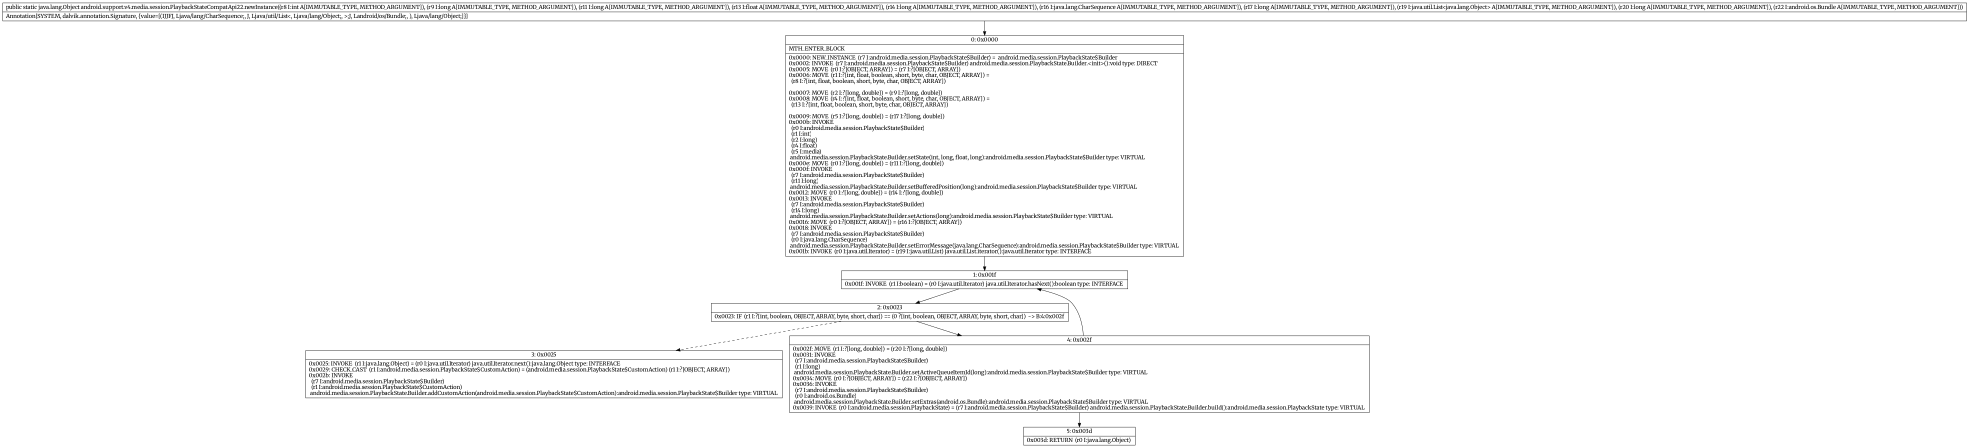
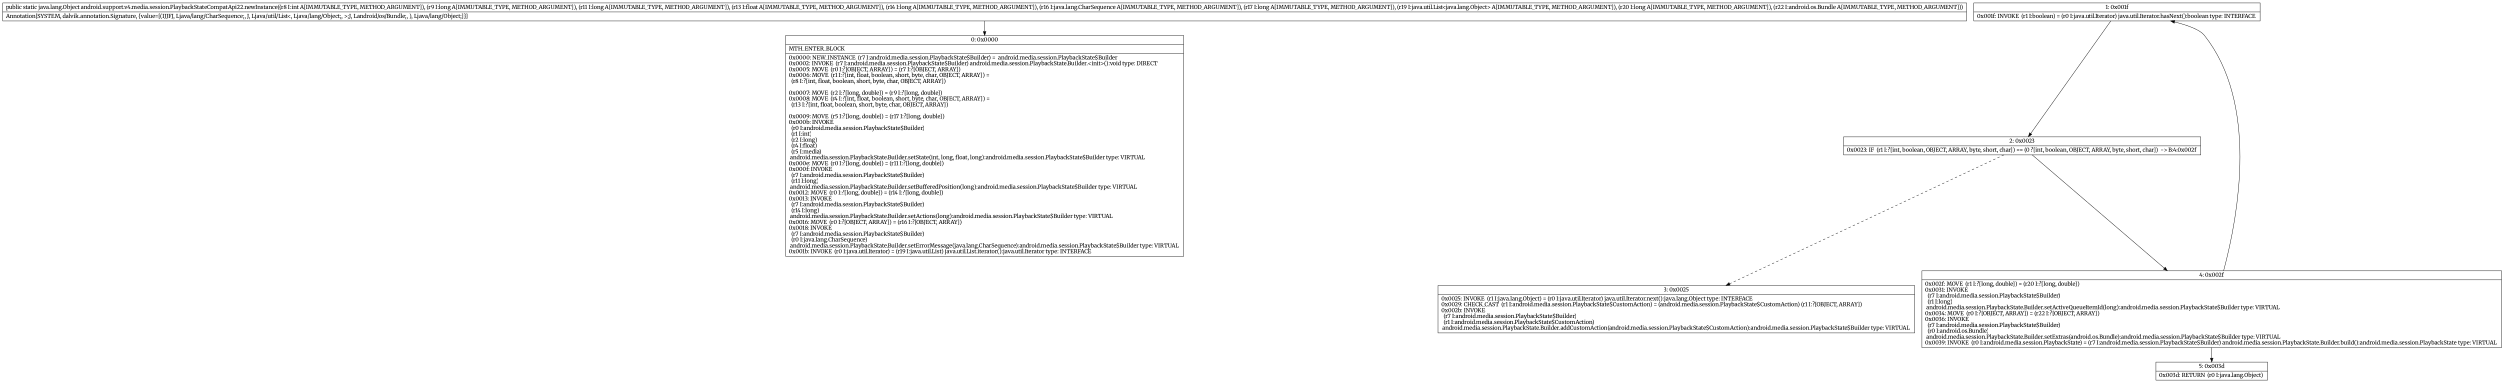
edge "0: 0x0000" -> "1: 0x001f": removed
